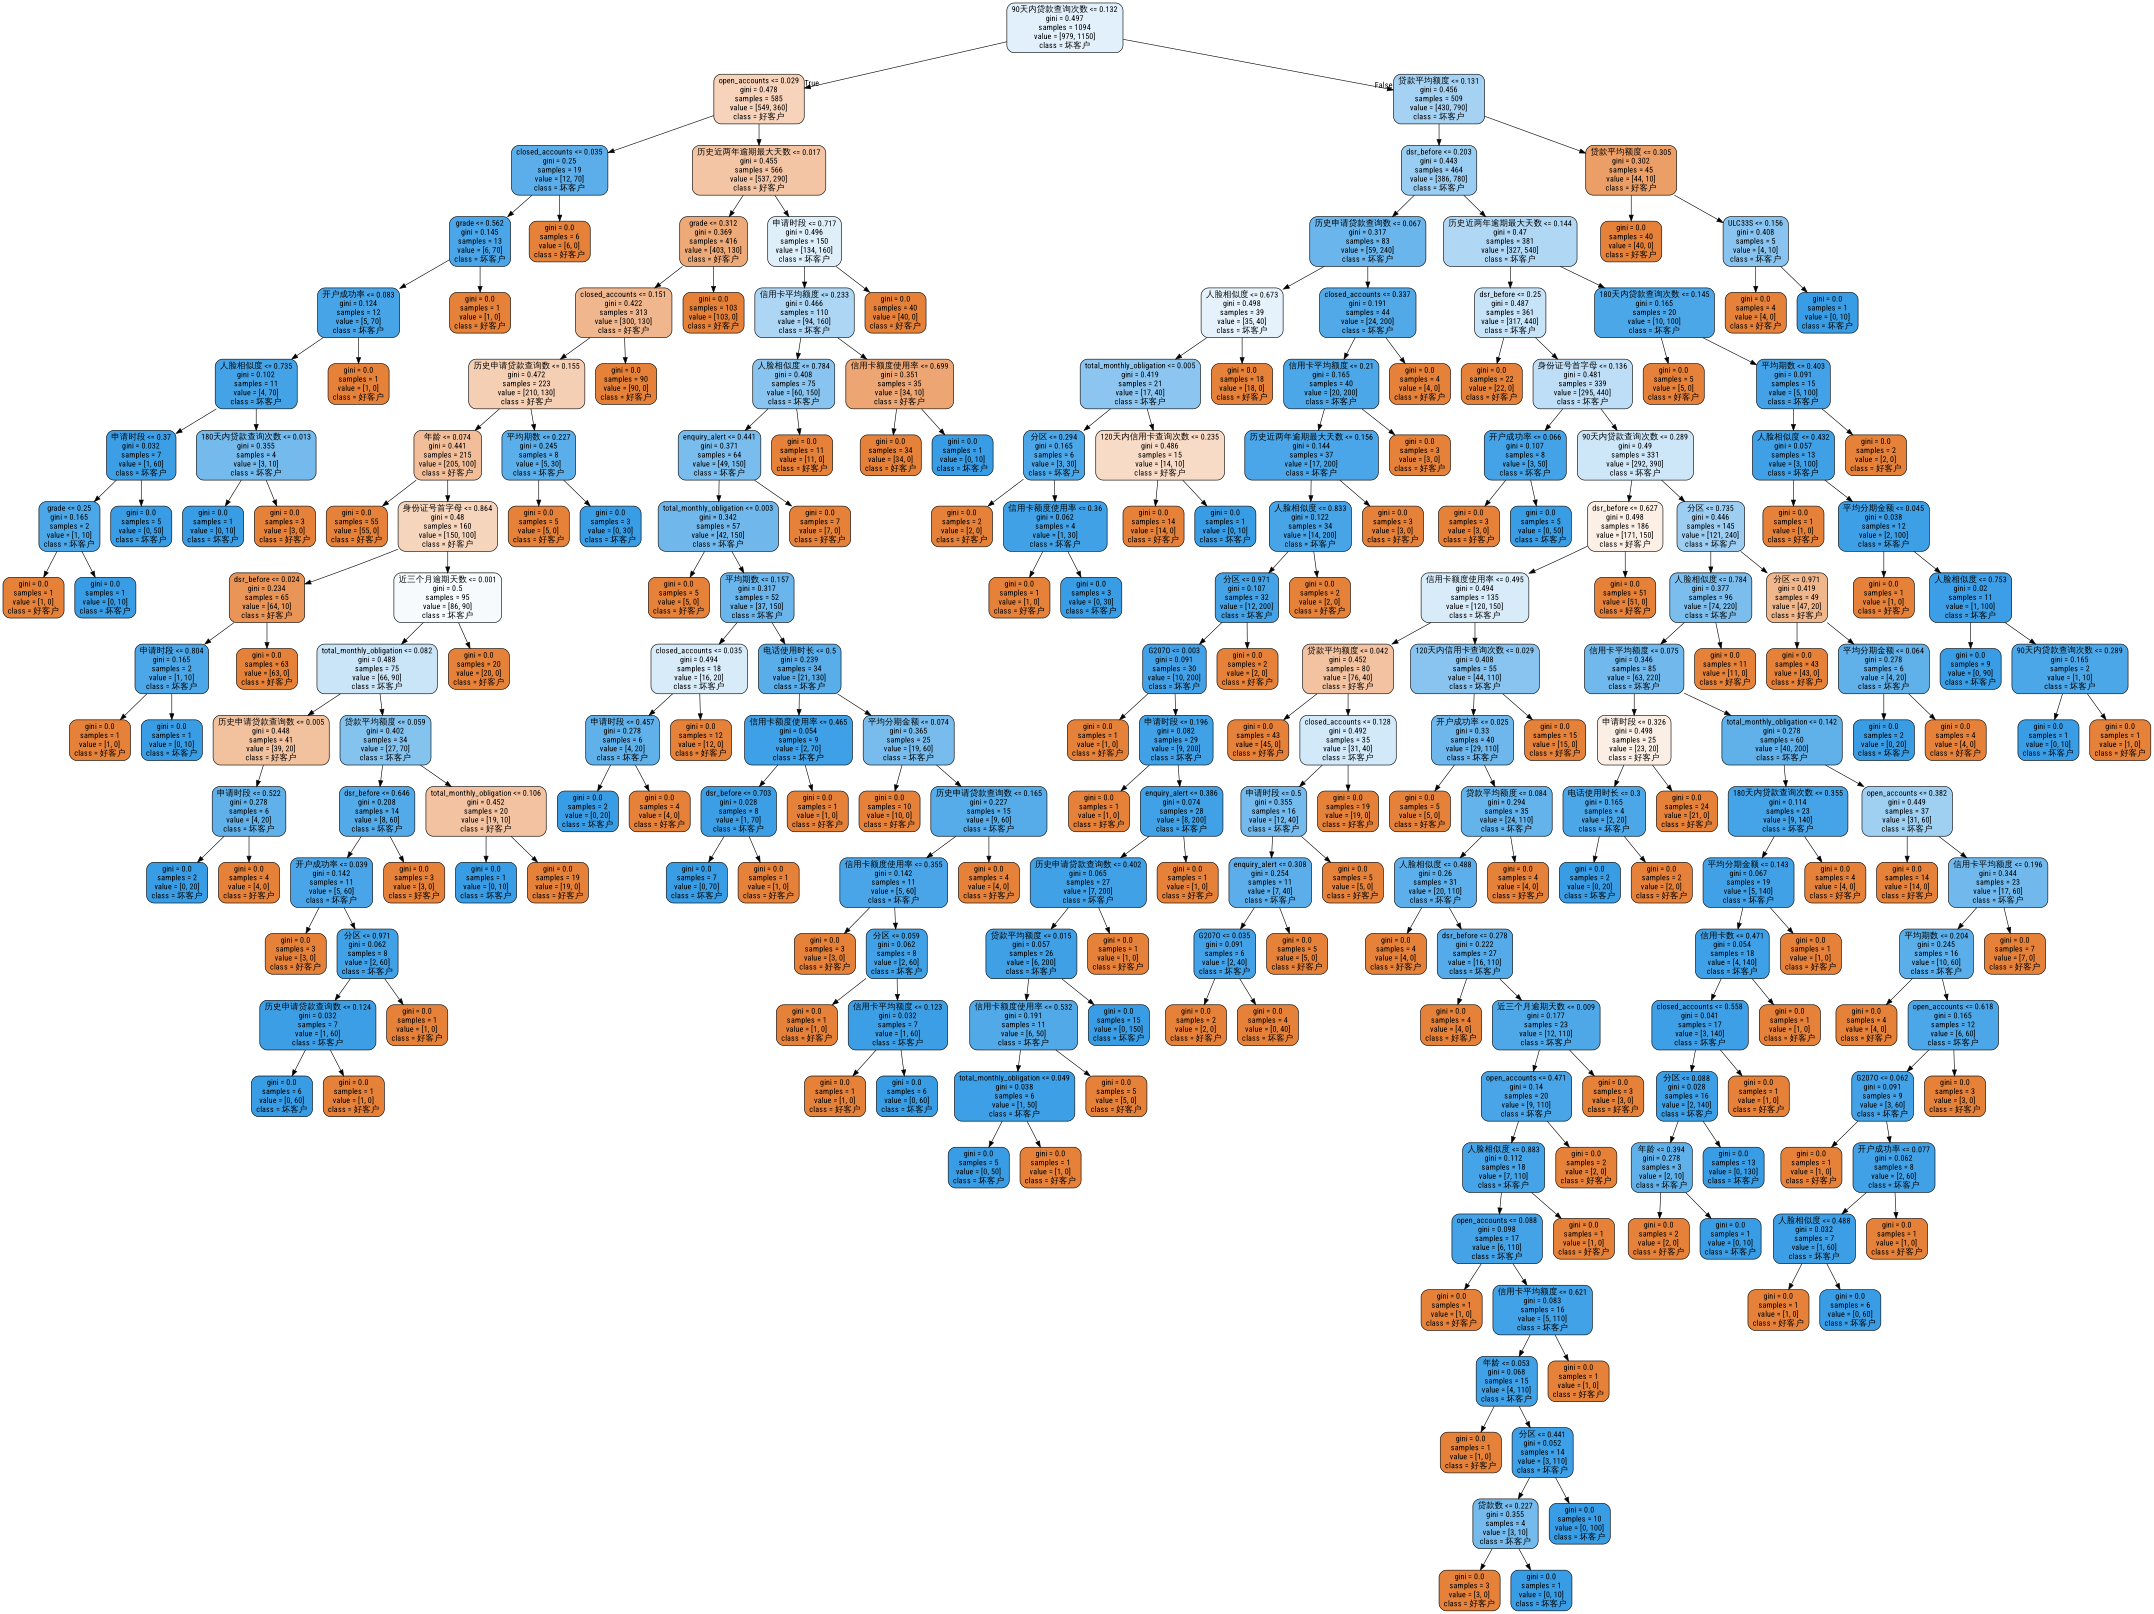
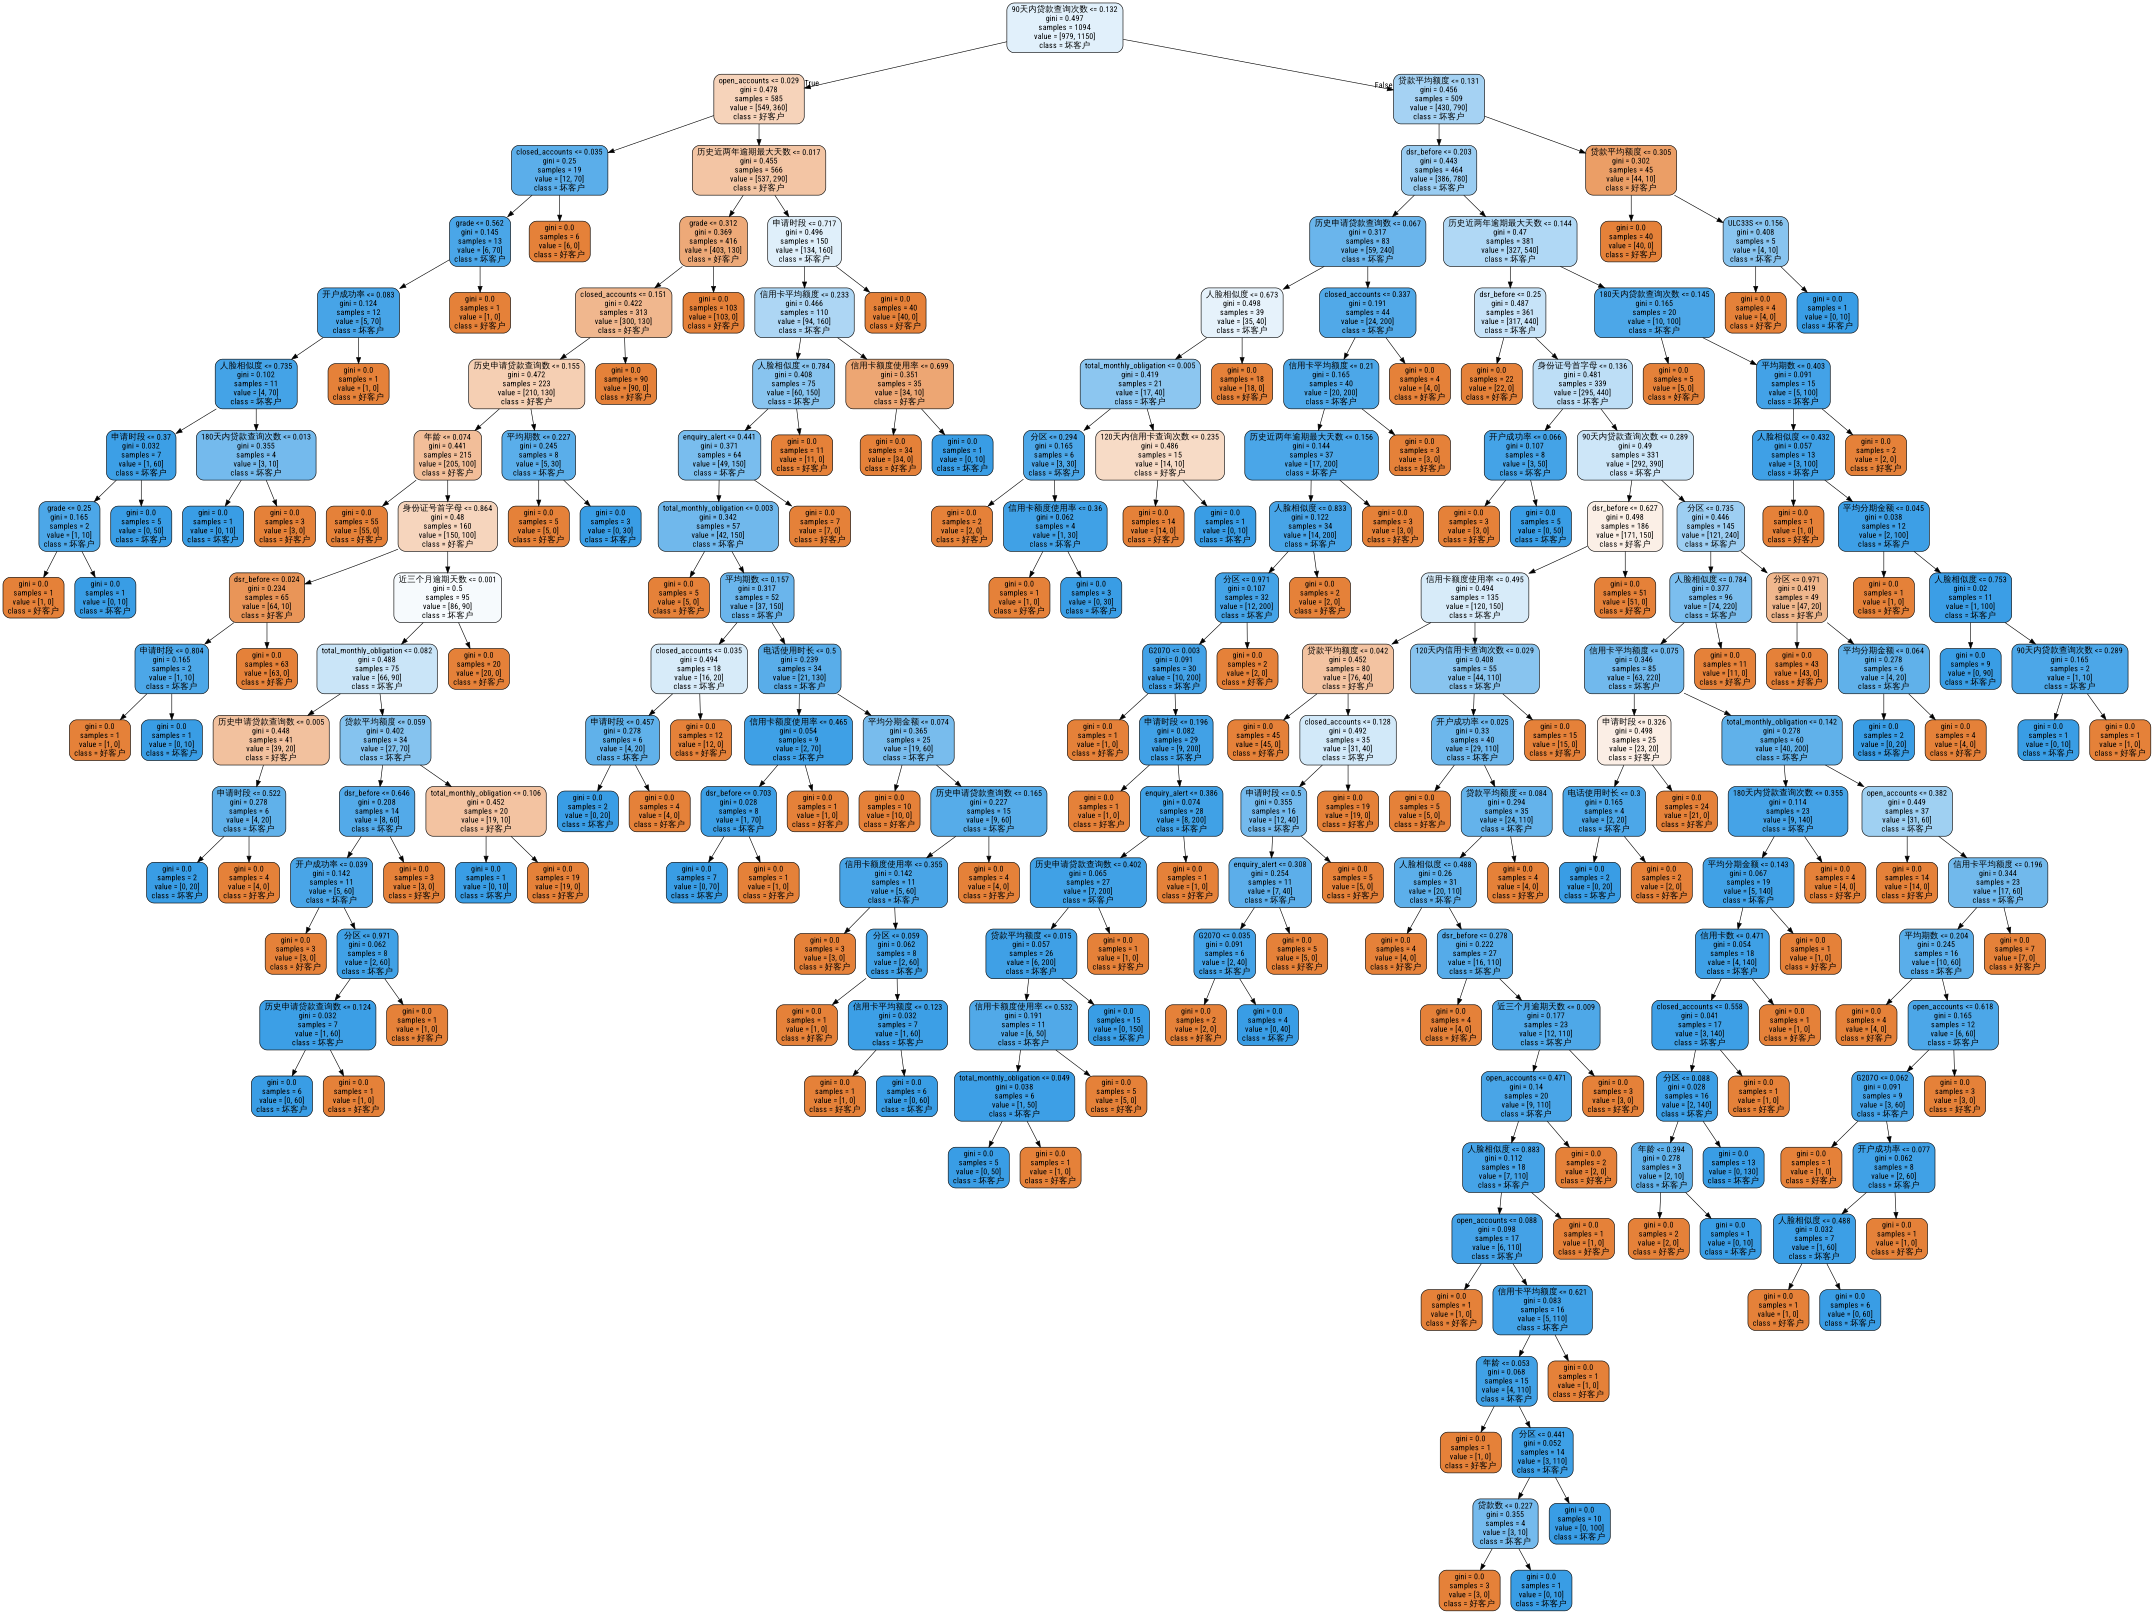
node "gini = 0.0 samples = 43 value = [45, 0] class = 好客户": label "gini = 0.0 samples = 43 value = [45, 0] class = 好客户" -> "gini = 0.0 samples = 45 value = [45, 0] class = 好客户"
node "gini = 0.0 samples = 4 value = [0, 40] class = 坏客户": fillcolor #e58139ff -> #399de5ff
